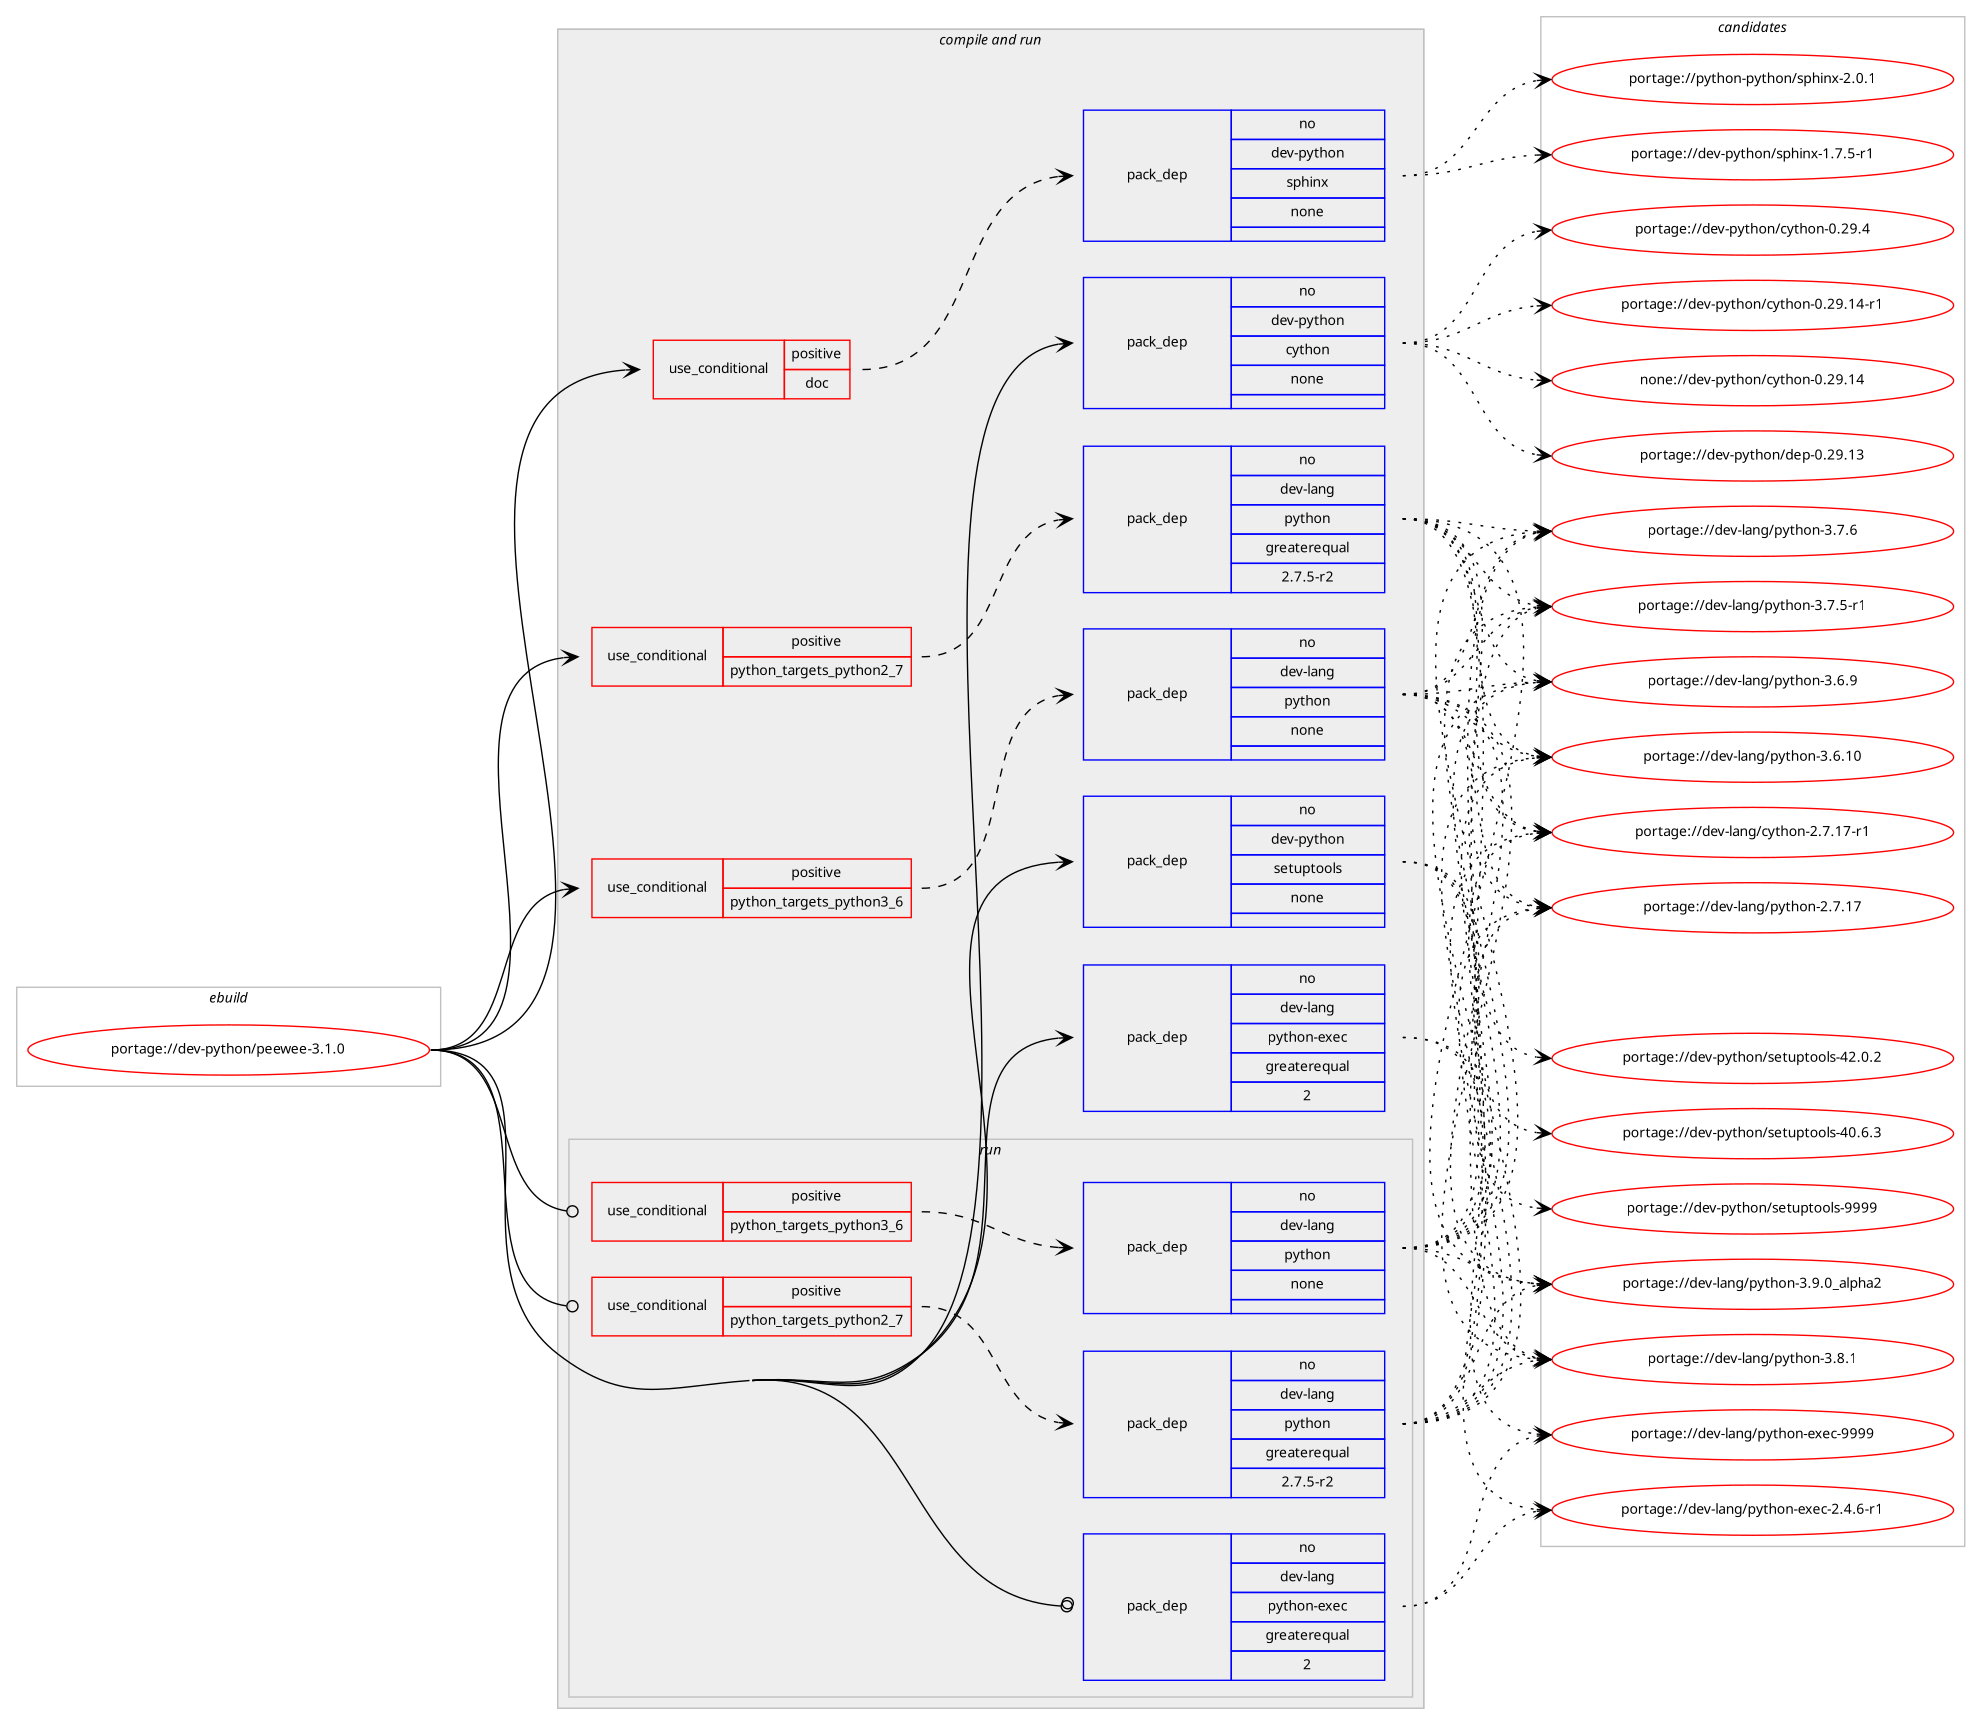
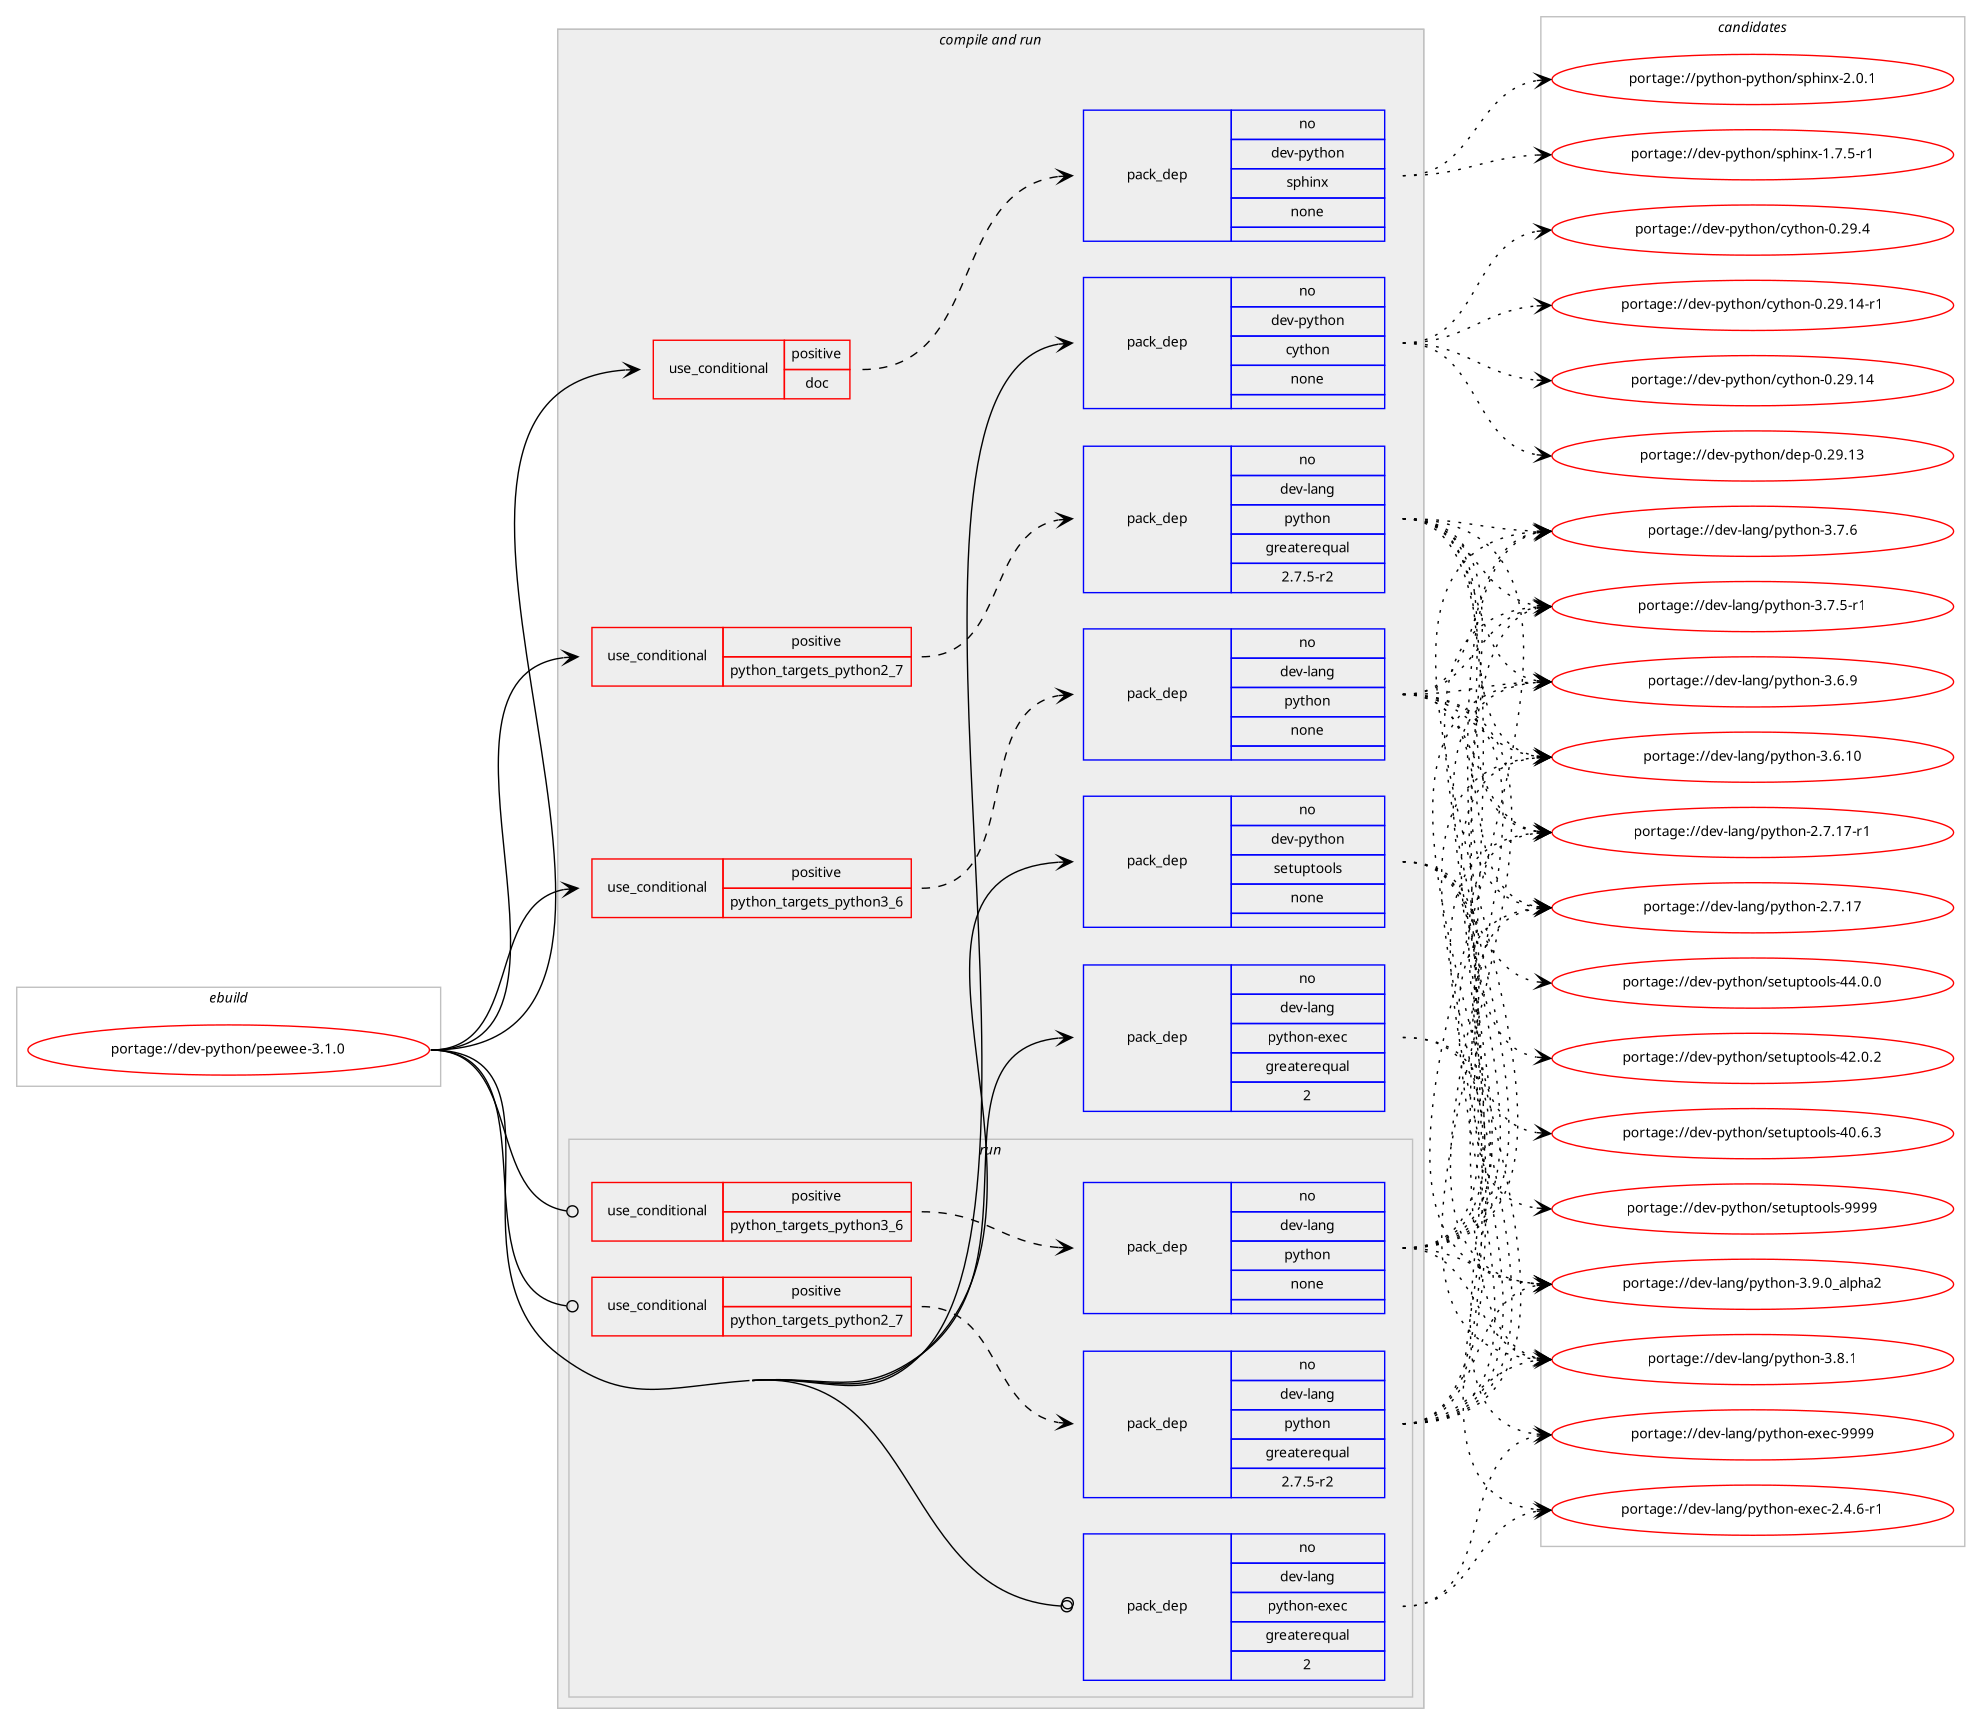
node "none://dev-python/cython-0.29.14": label "none://dev-python/cython-0.29.14" -> "portage://dev-python/cython-0.29.14"
node "portage://dev-lang/cython-2.7.17-r1": label "portage://dev-lang/cython-2.7.17-r1" -> "portage://dev-lang/python-2.7.17-r1"
node "portage://dev-python/setuptools-44.0.0": added
